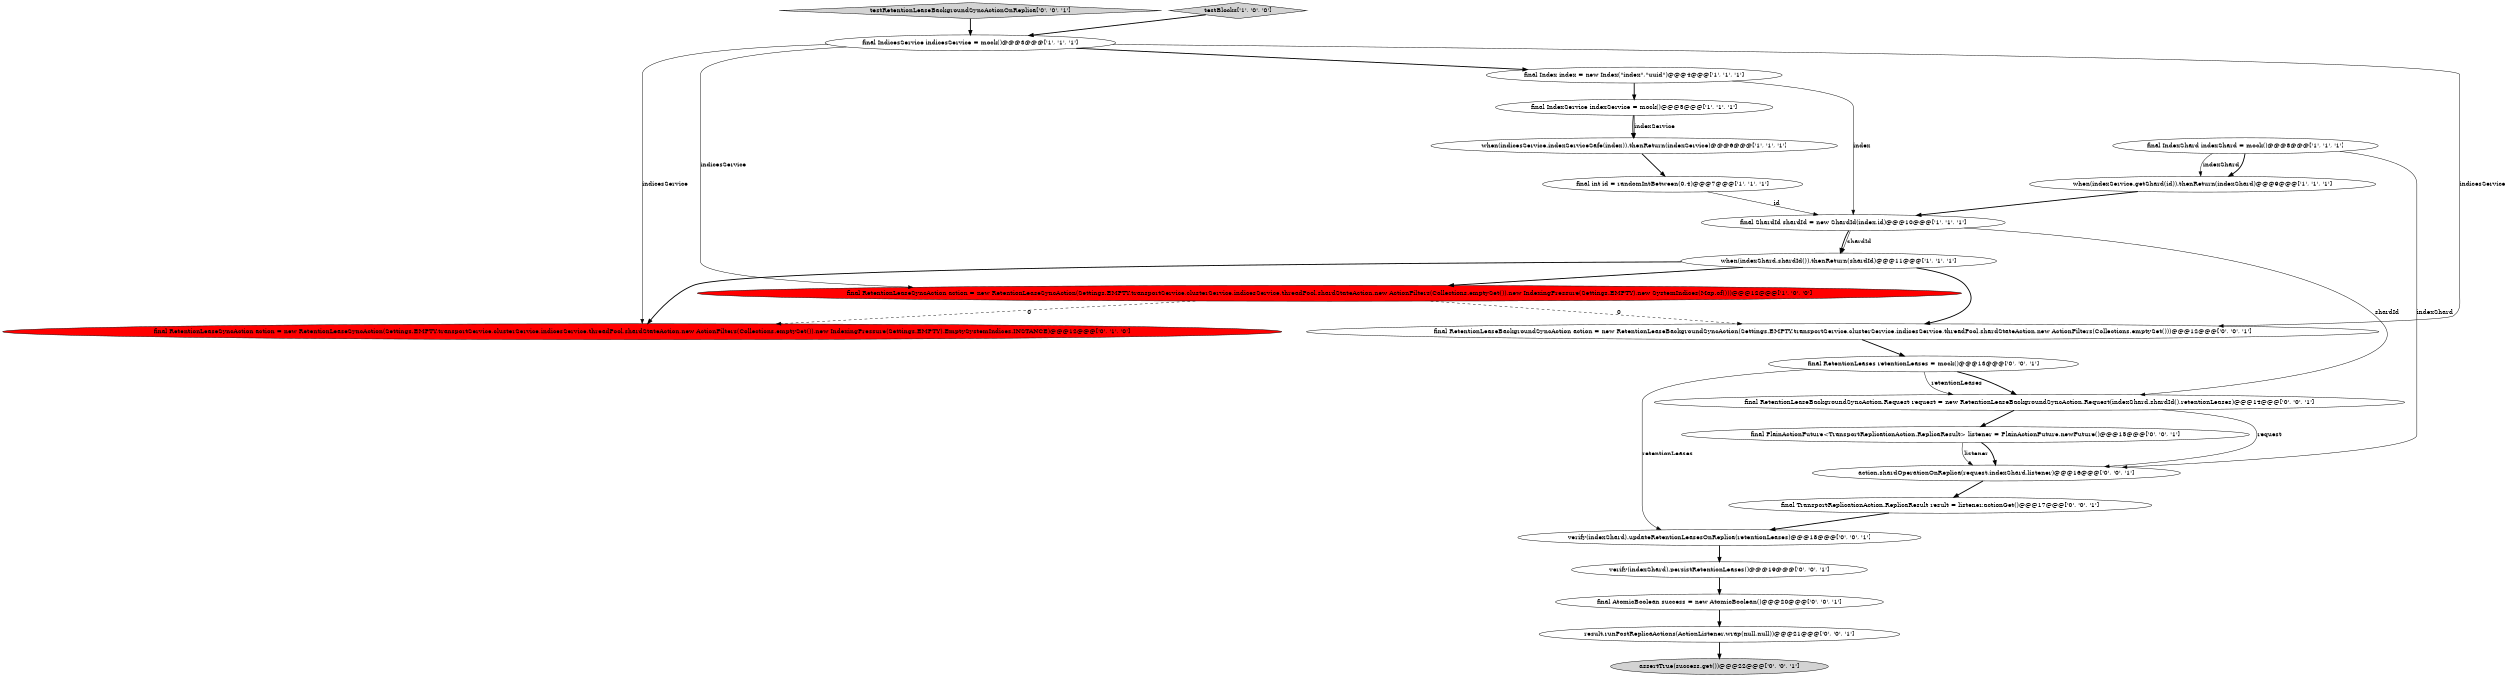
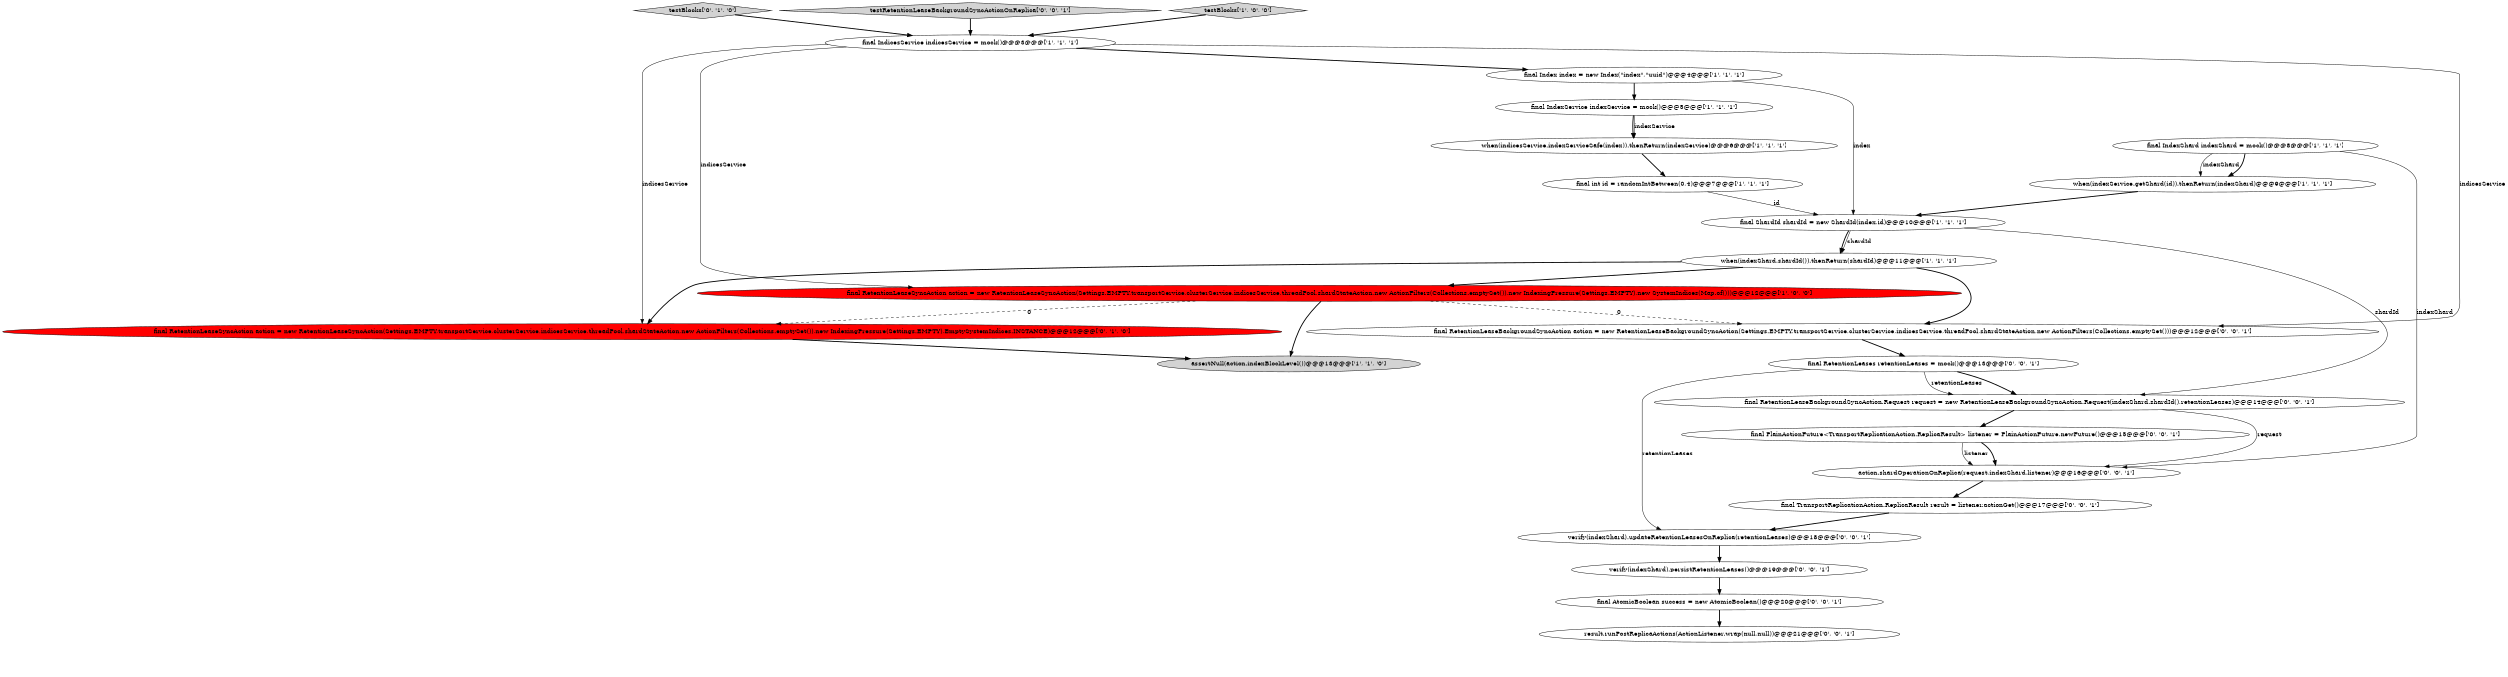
node "testBlocks['0', '1', '0']": added
node "assertNull(action.indexBlockLevel())@@@13@@@['1', '1', '0']": added
node "assertTrue(success.get())@@@22@@@['0', '0', '1']": removed
